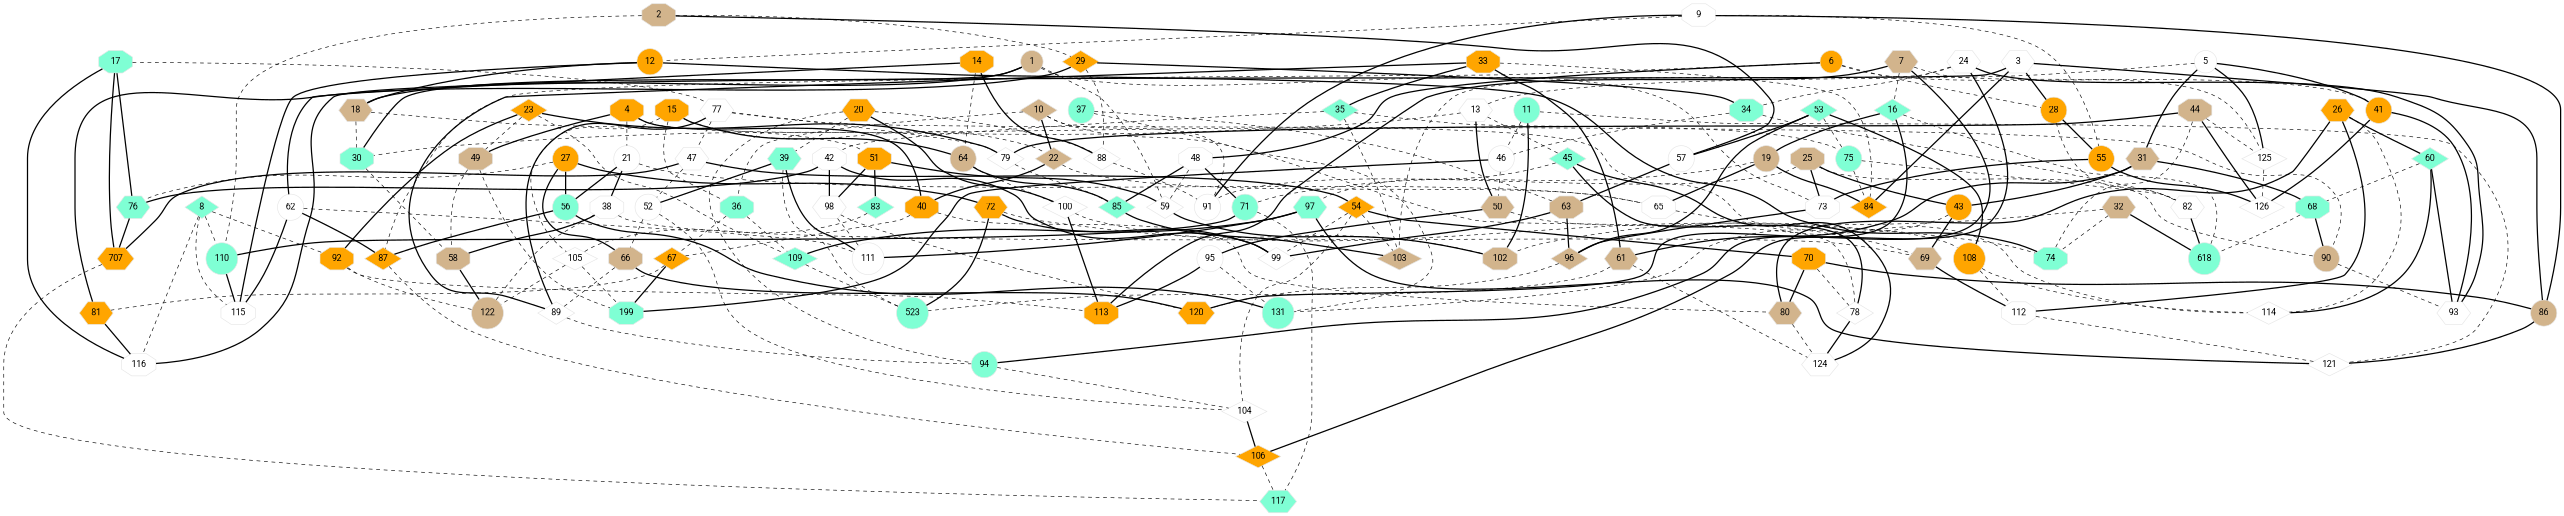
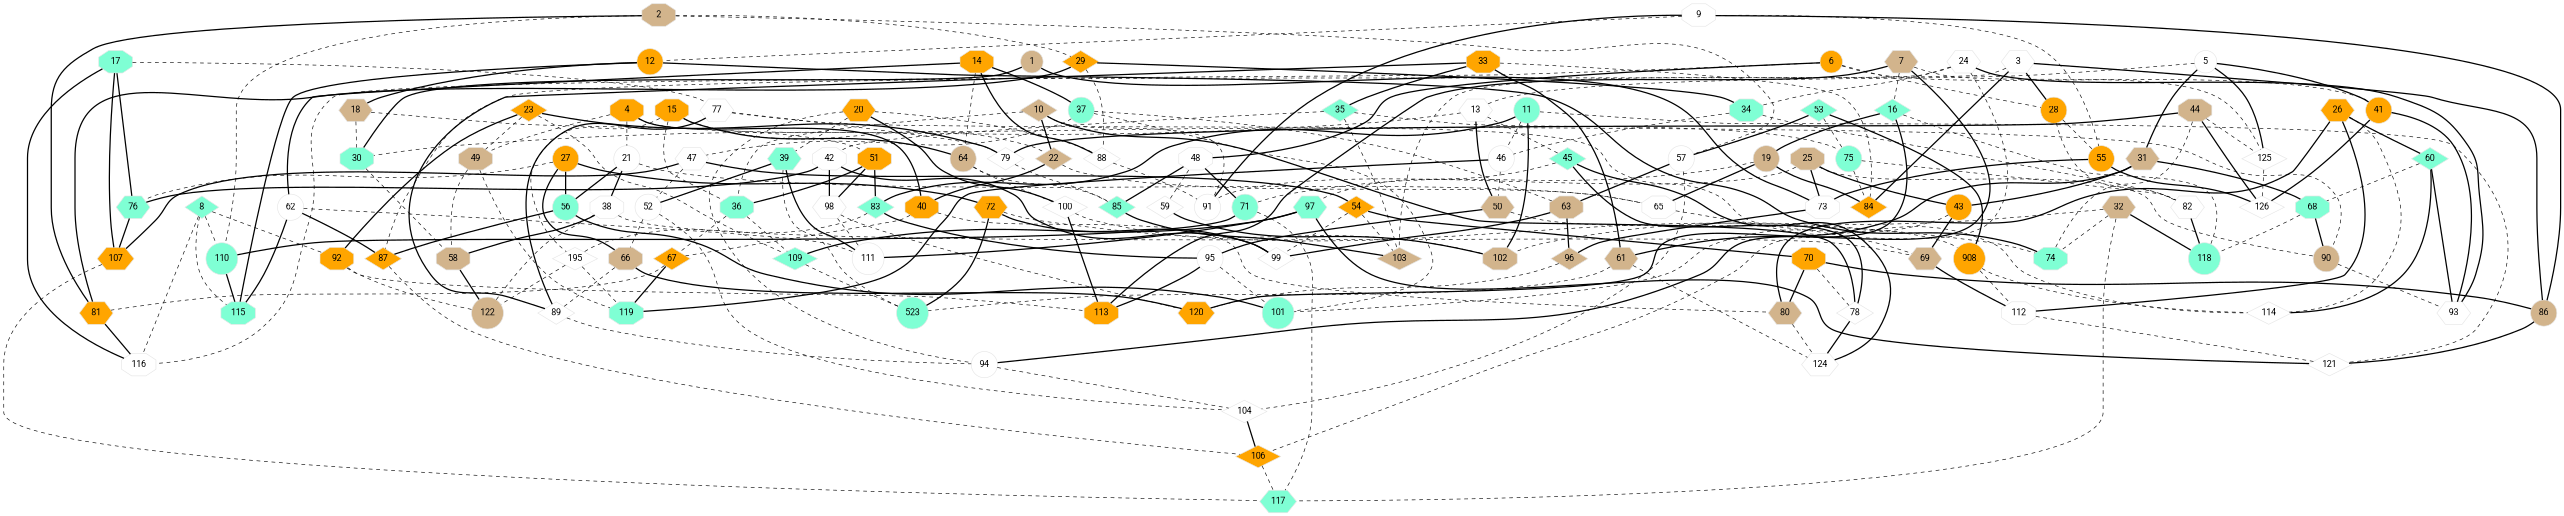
edge "2" -- "81": added
edge "2" -- "57": style bold -> dashed
edge "3" -- "116": style bold -> dashed
edge "14" -- "37": added
edge "1" -- "18": removed
edge "1" -- "73": style dashed -> bold
edge "1" -- "59": removed
edge "4" -- "49": style bold -> dashed
edge "28" -- "55": style bold -> dashed
edge "77" -- "47": now "37" -- "47"
edge "11" -- "83": added
edge "51" -- "59": now "51" -- "36"
edge "64" -- "85": style bold -> dashed
edge "53" -- "96": removed
edge "10" -- "78": style dashed -> bold
edge "83" -- "95": added
node "707": label "707" -> "107"
node "105": label "105" -> "195"
node "108": label "108" -> "908"
node "618": label "618" -> "118"
edge "24" -- "106": style bold -> dashed
edge "54" -- "104": now "57" -- "104"
node "115": fillcolor white -> aquamarine
node "199": label "199" -> "119"
node "131": label "131" -> "101"
node "94": fillcolor aquamarine -> white
edge "32" -- "117": added
